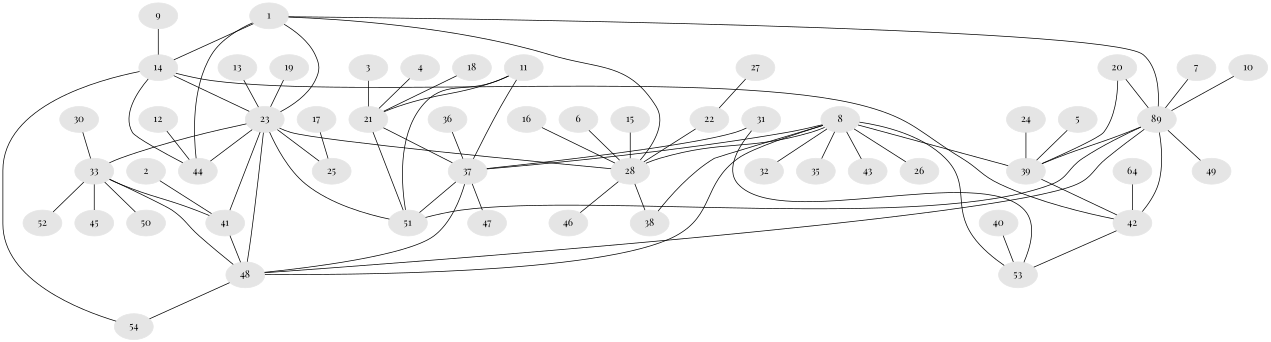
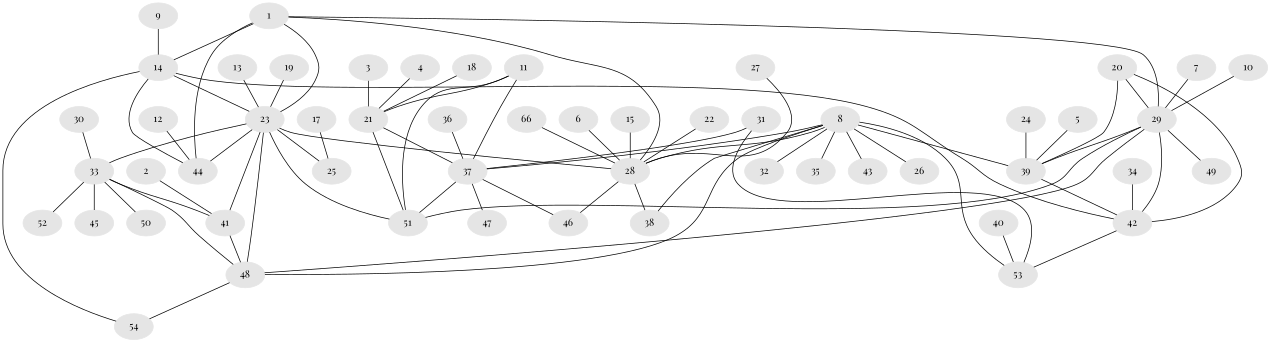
edge "27" -- "22": now "27" -- "28"
node "16": label "16" -> "66"
node "89": label "89" -> "29"
edge "20" -- "42": added
node "64": label "64" -> "34"
edge "37" -- "48": now "37" -- "46"
